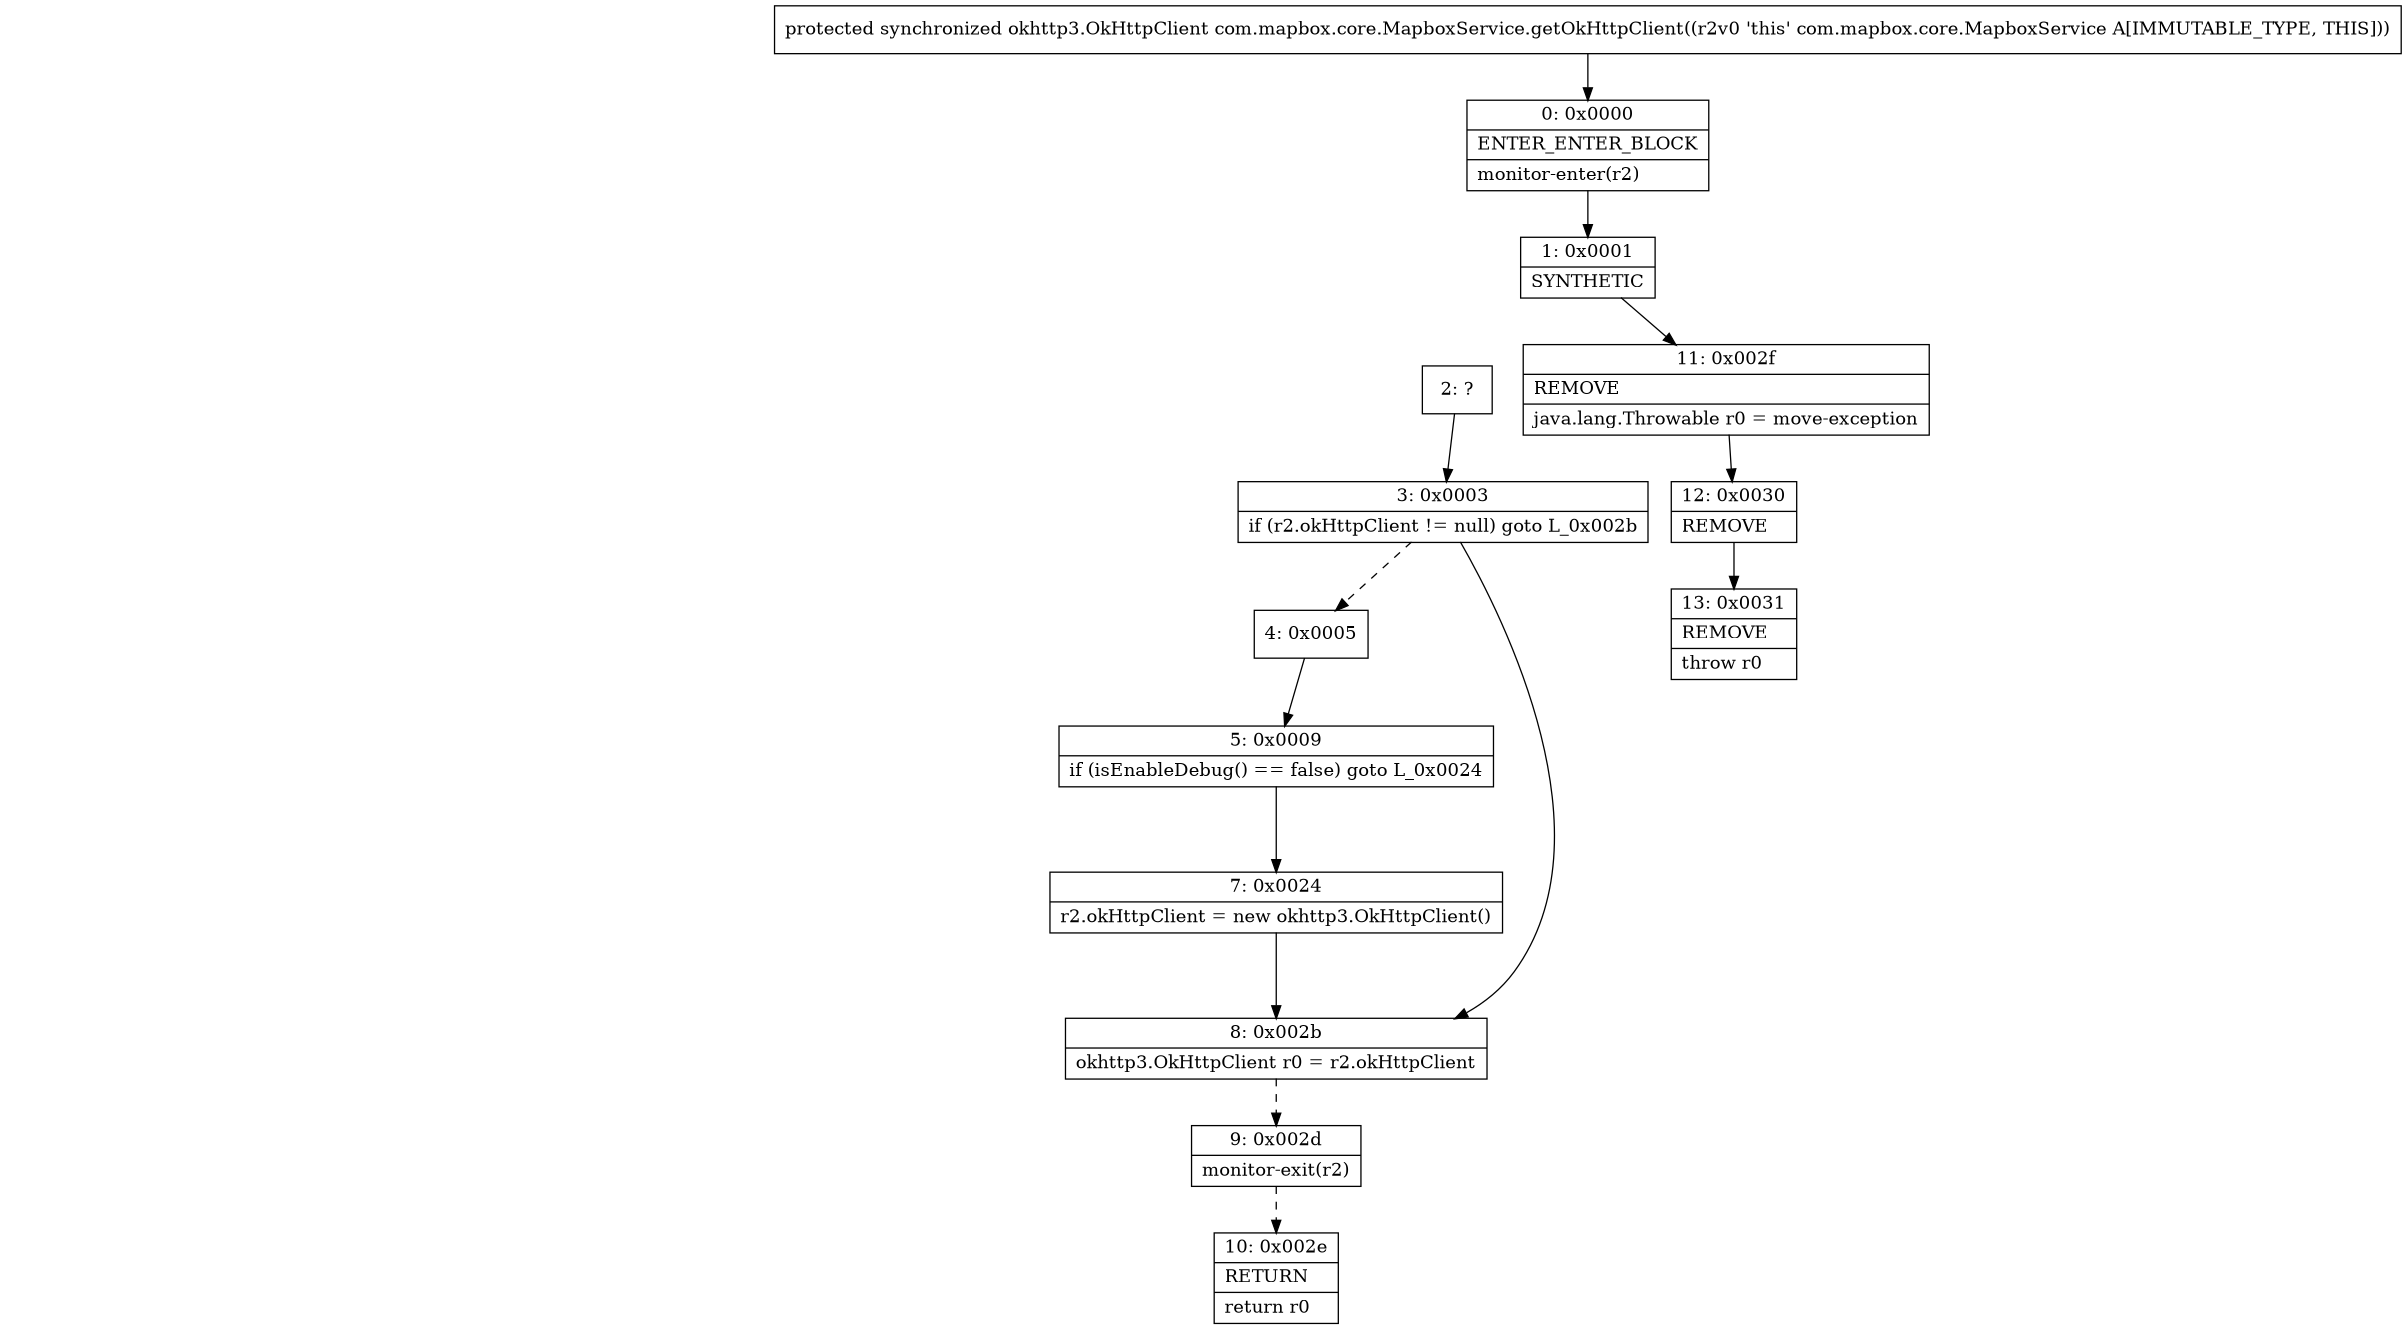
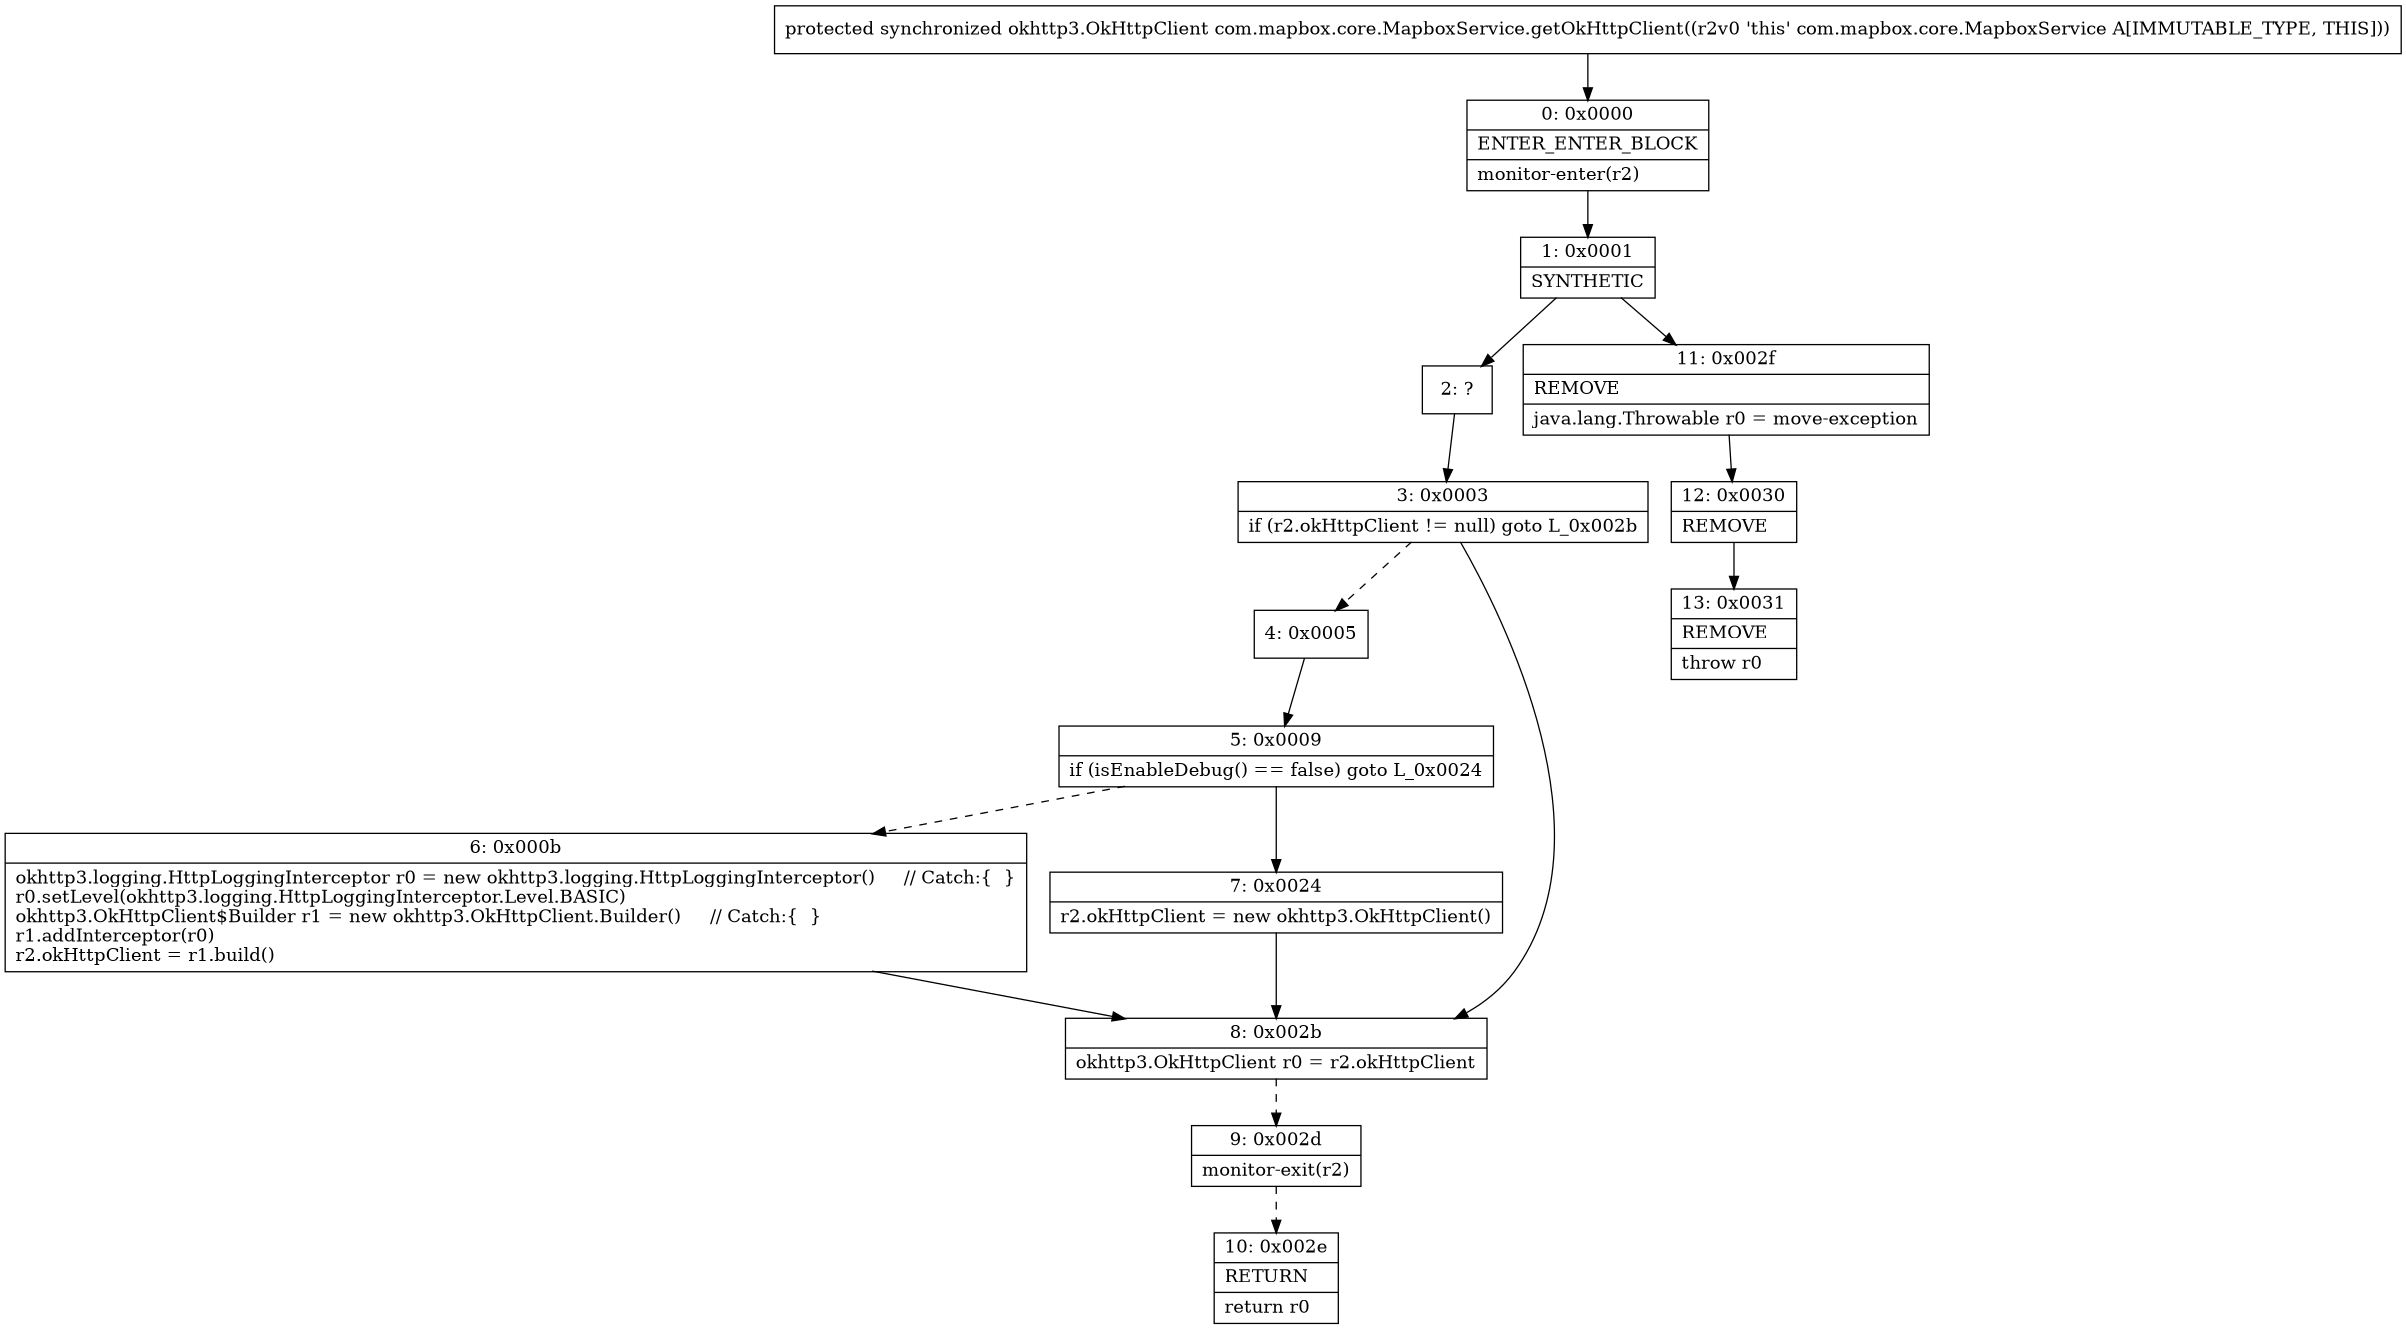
edge "1: 0x0001" -> "2: ?": added
node "6: 0x000b": added
